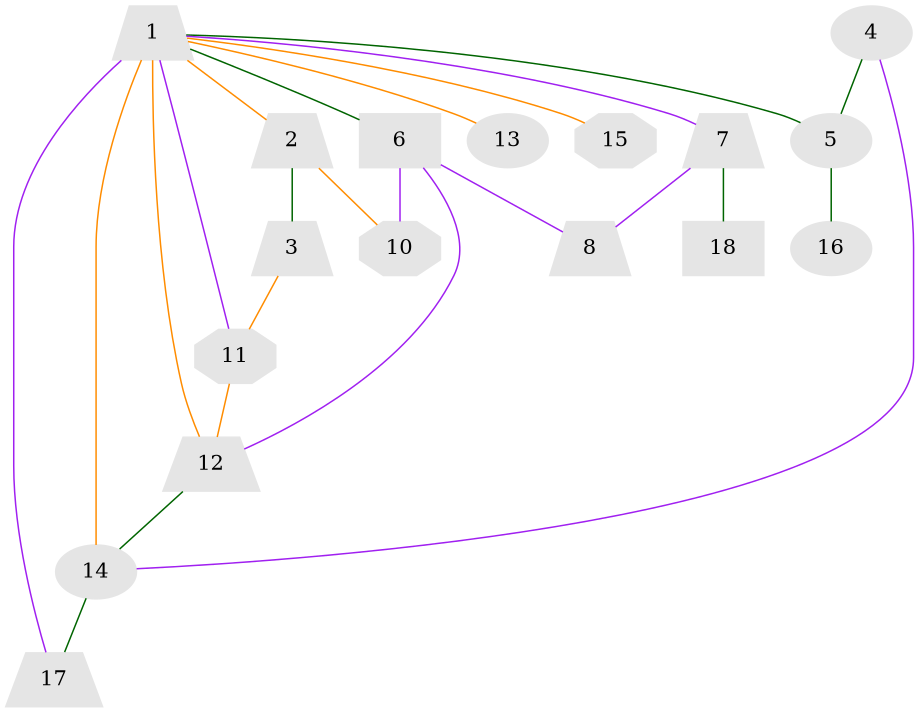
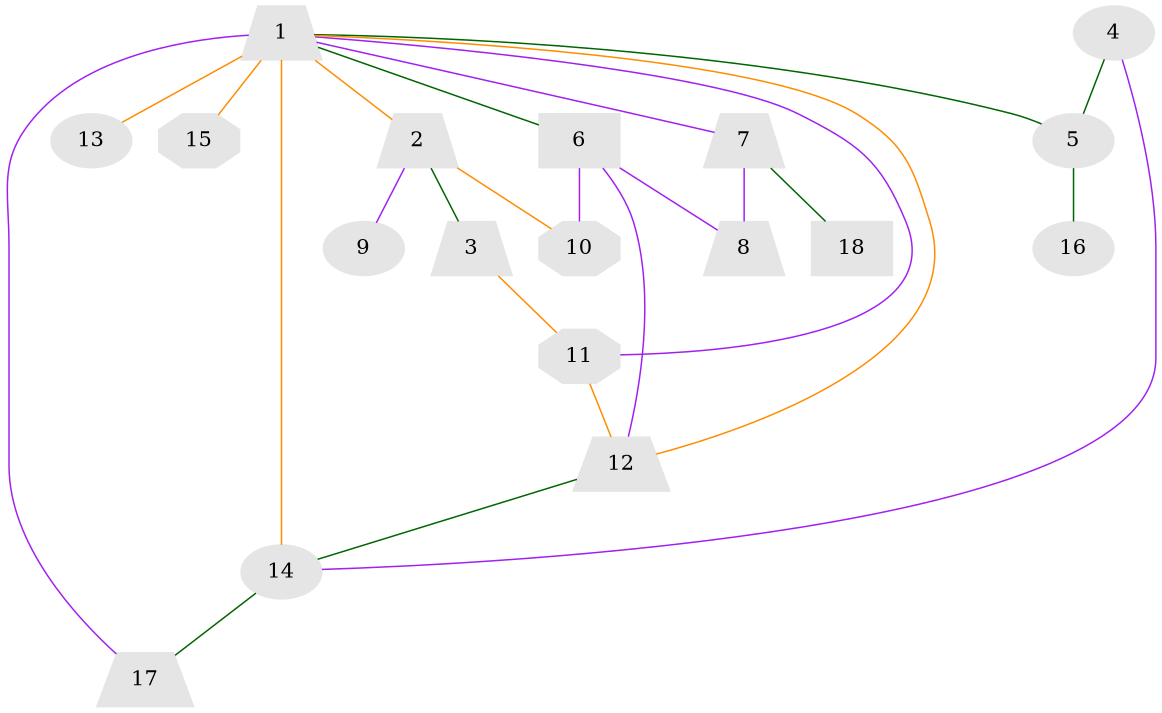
node "9": added
